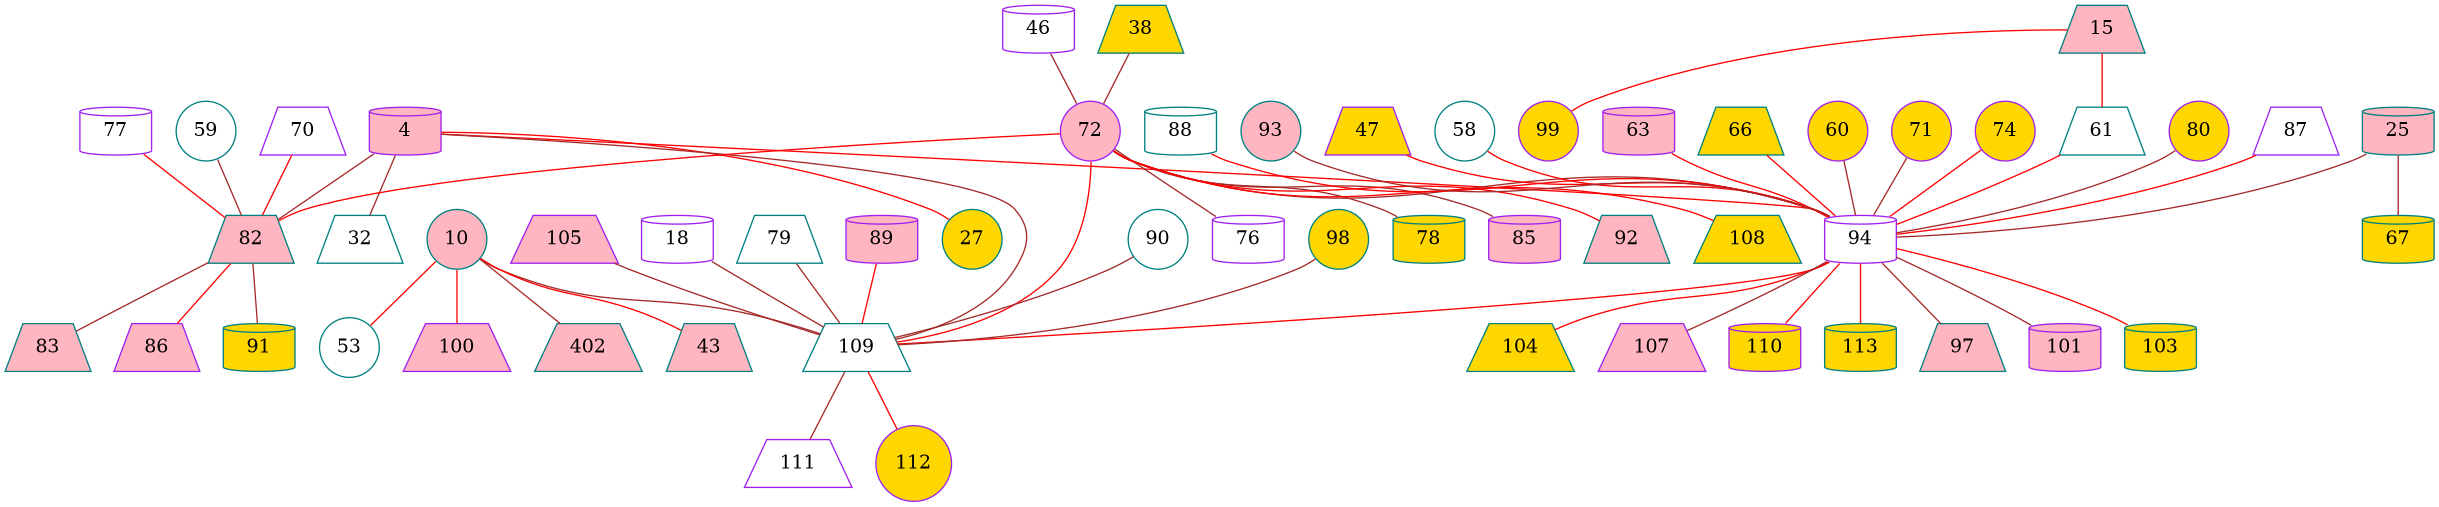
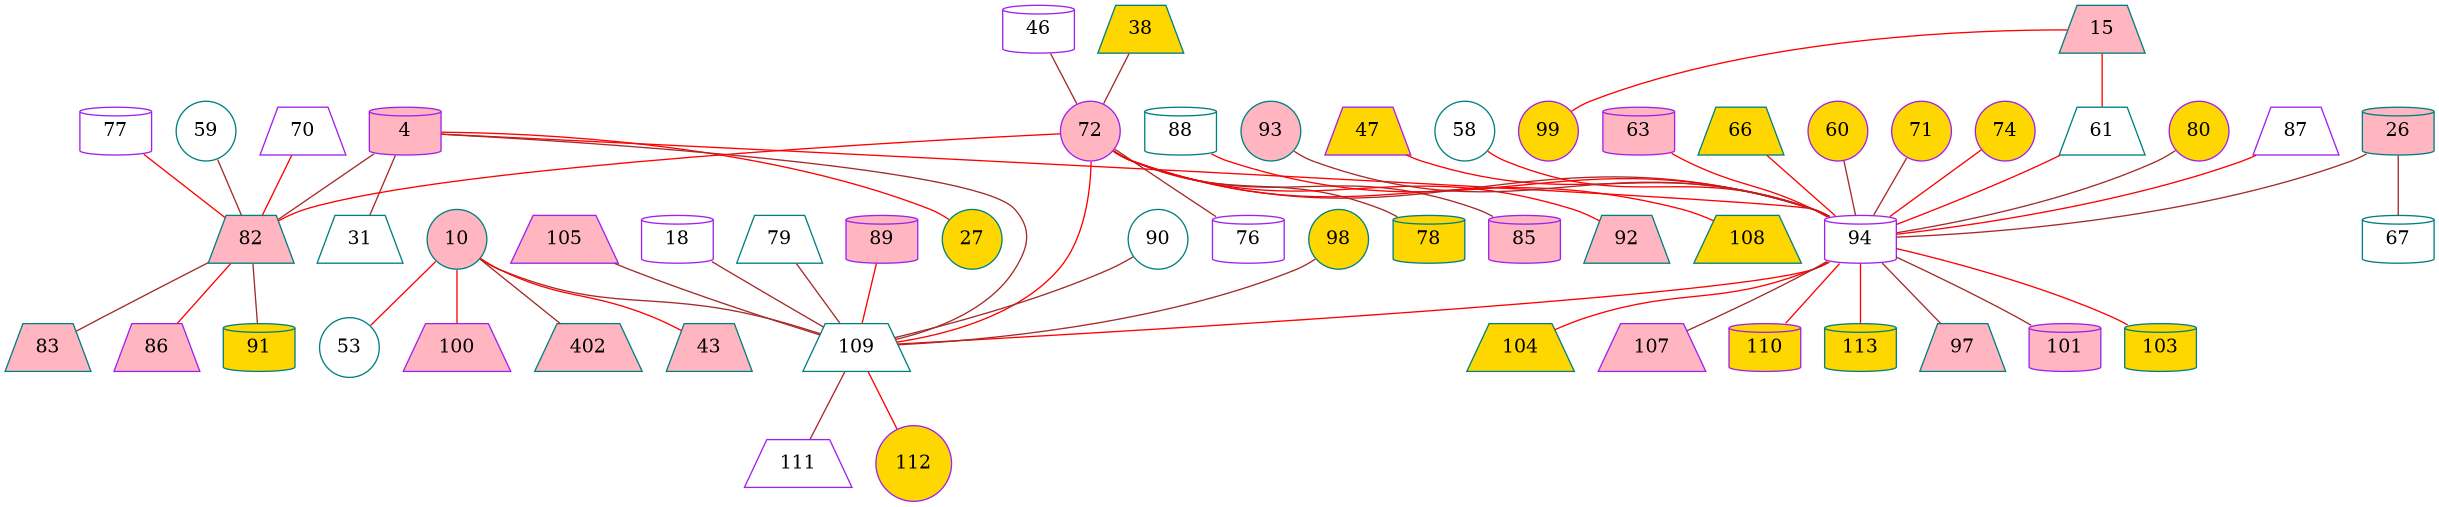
node "25": label "25" -> "26"
node "32": label "32" -> "31"
node "67": fillcolor gold -> white
